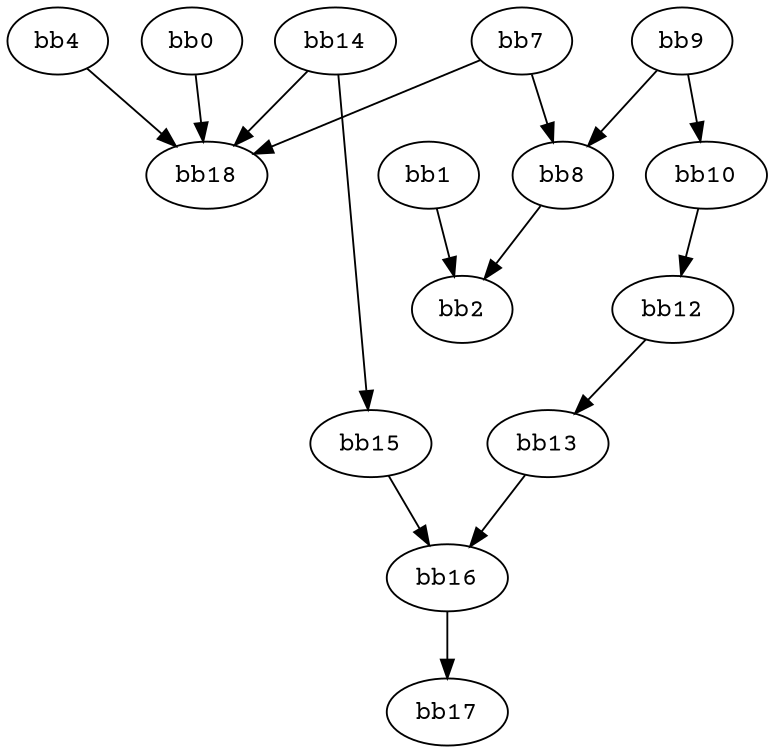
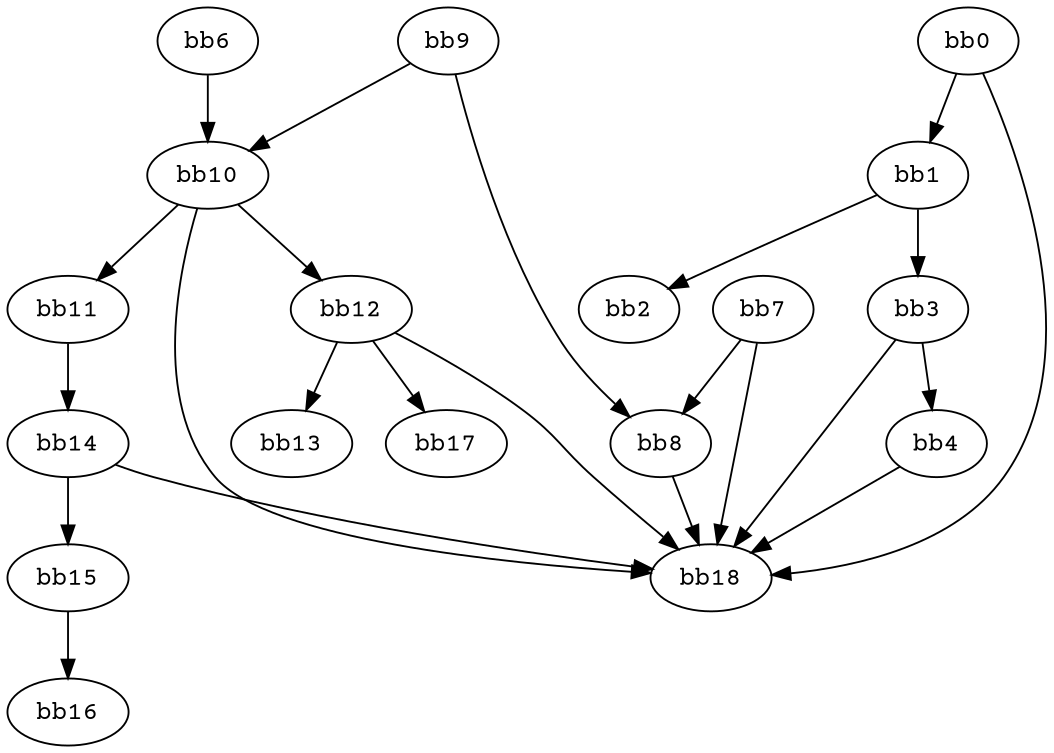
node "bb6": added
edge "bb0" -> "bb1": added
edge "bb8" -> "bb2": now "bb8" -> "bb18"
node "bb11": added
node "bb3": added
edge "bb12" -> "bb18": added
edge "bb13" -> "bb16": removed
edge "bb10" -> "bb18": added
edge "bb16" -> "bb17": now "bb12" -> "bb17"
